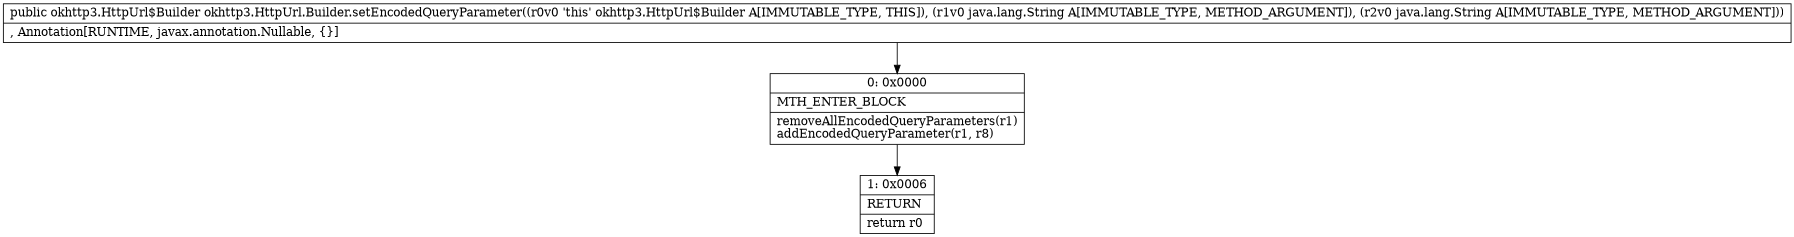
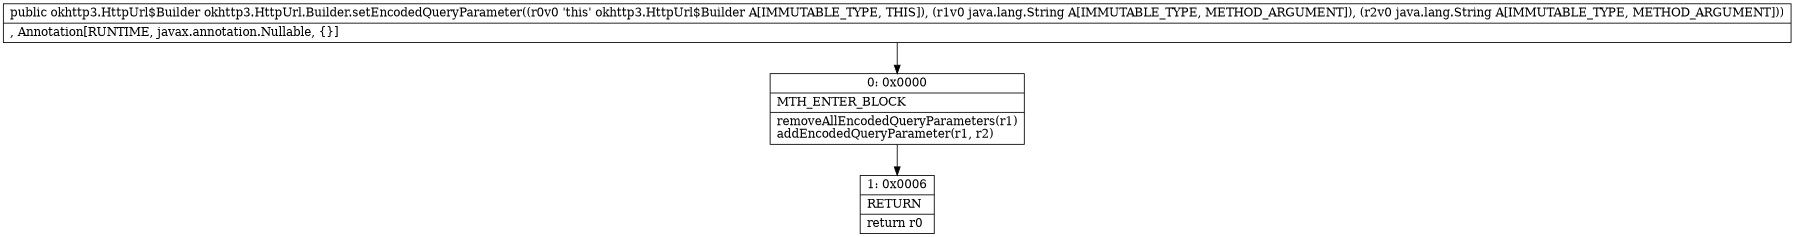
node "0: 0x0000": text "addEncodedQueryParameter(r1, r8)" -> "addEncodedQueryParameter(r1, r2)"
